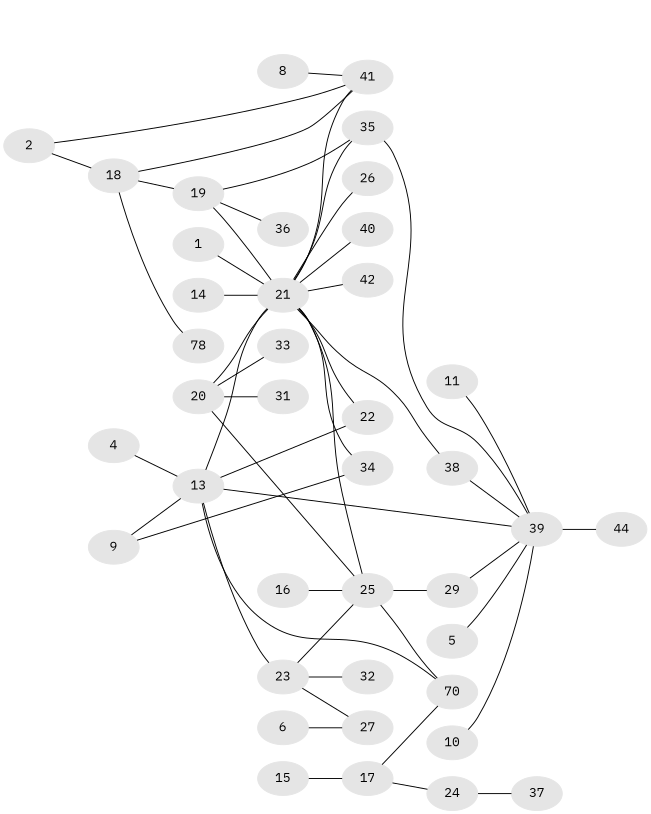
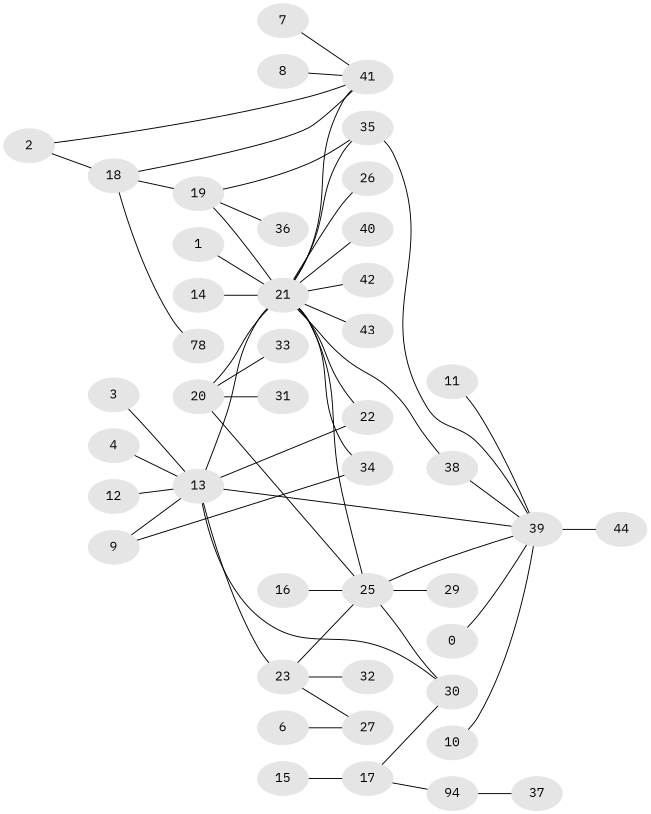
node "7": added
node "43": added
node "3": added
node "12": added
edge "39" -- "29": now "39" -- "25"
node "5": label "5" -> "0"
node "70": label "70" -> "30"
node "24": label "24" -> "94"
